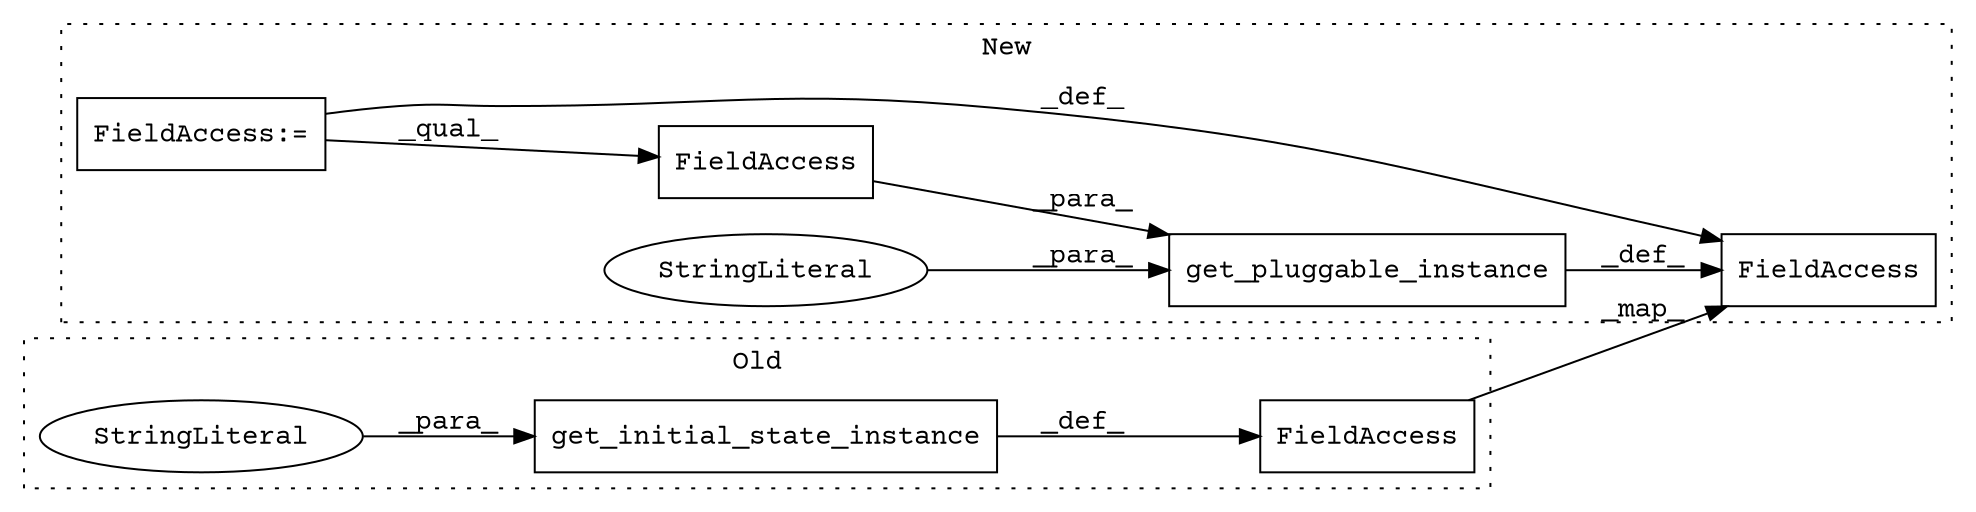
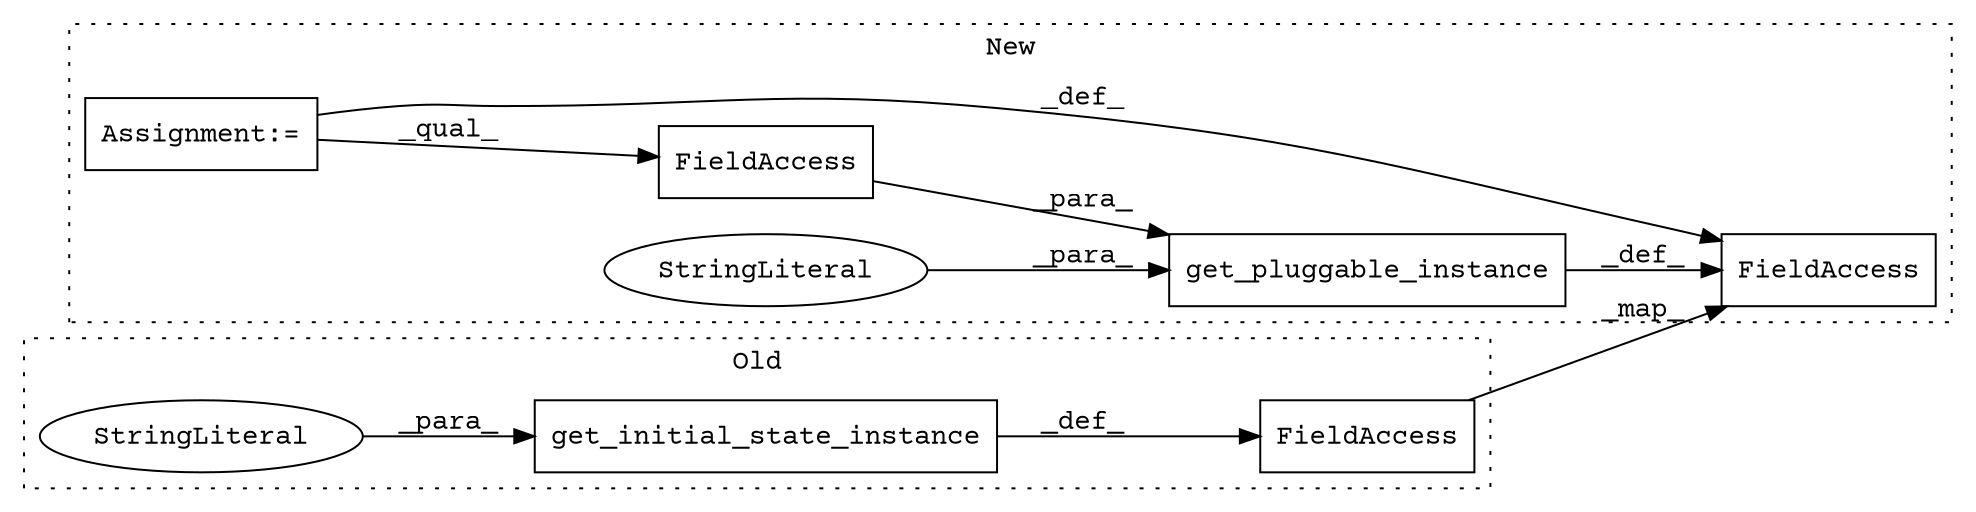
node "FieldAccess:=": label "FieldAccess:=" -> "Assignment:="
